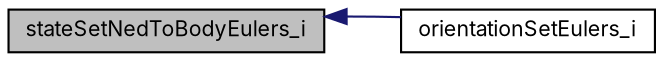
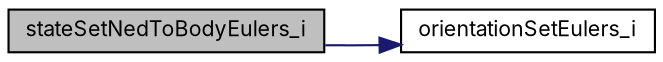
edge "orientationSetEulers_i" -> "stateSetNedToBodyEulers_i": reversed
